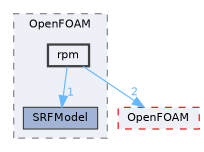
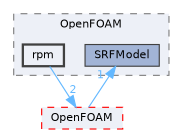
edge "rpm" -> "SRFModel": now "OpenFOAM" -> "SRFModel"
